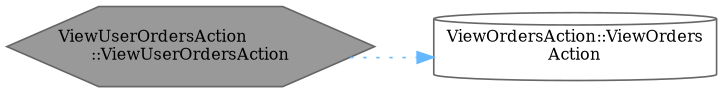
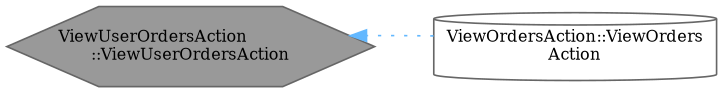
edge "ViewUserOrdersAction ::ViewUserOrdersAction" -> "ViewOrdersAction::ViewOrders Action": reversed
